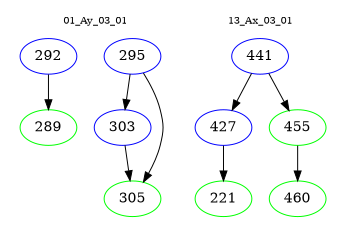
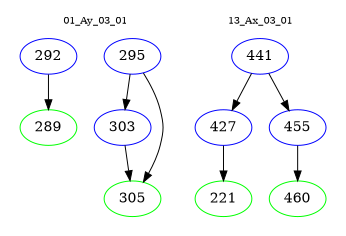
node "455": color green -> blue
